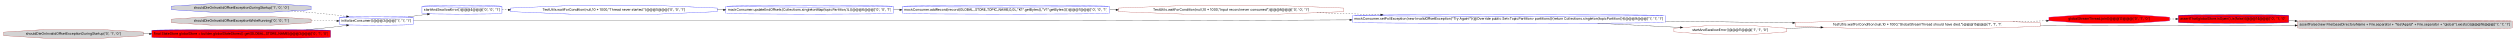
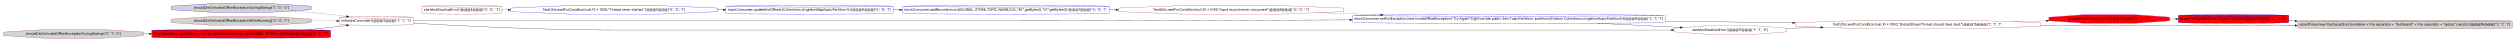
node "startAndSwallowError()@@@4@@@['0', '0', '1']": color blue -> brown
edge "initializeConsumer()@@@3@@@['1', '1', '1']" -> "startAndSwallowError()@@@4@@@['0', '0', '1']": now "initializeConsumer()@@@3@@@['1', '1', '1']" -> "startAndSwallowError()@@@11@@@['1', '1', '0']"
node "initializeConsumer()@@@3@@@['1', '1', '1']": color blue -> brown
